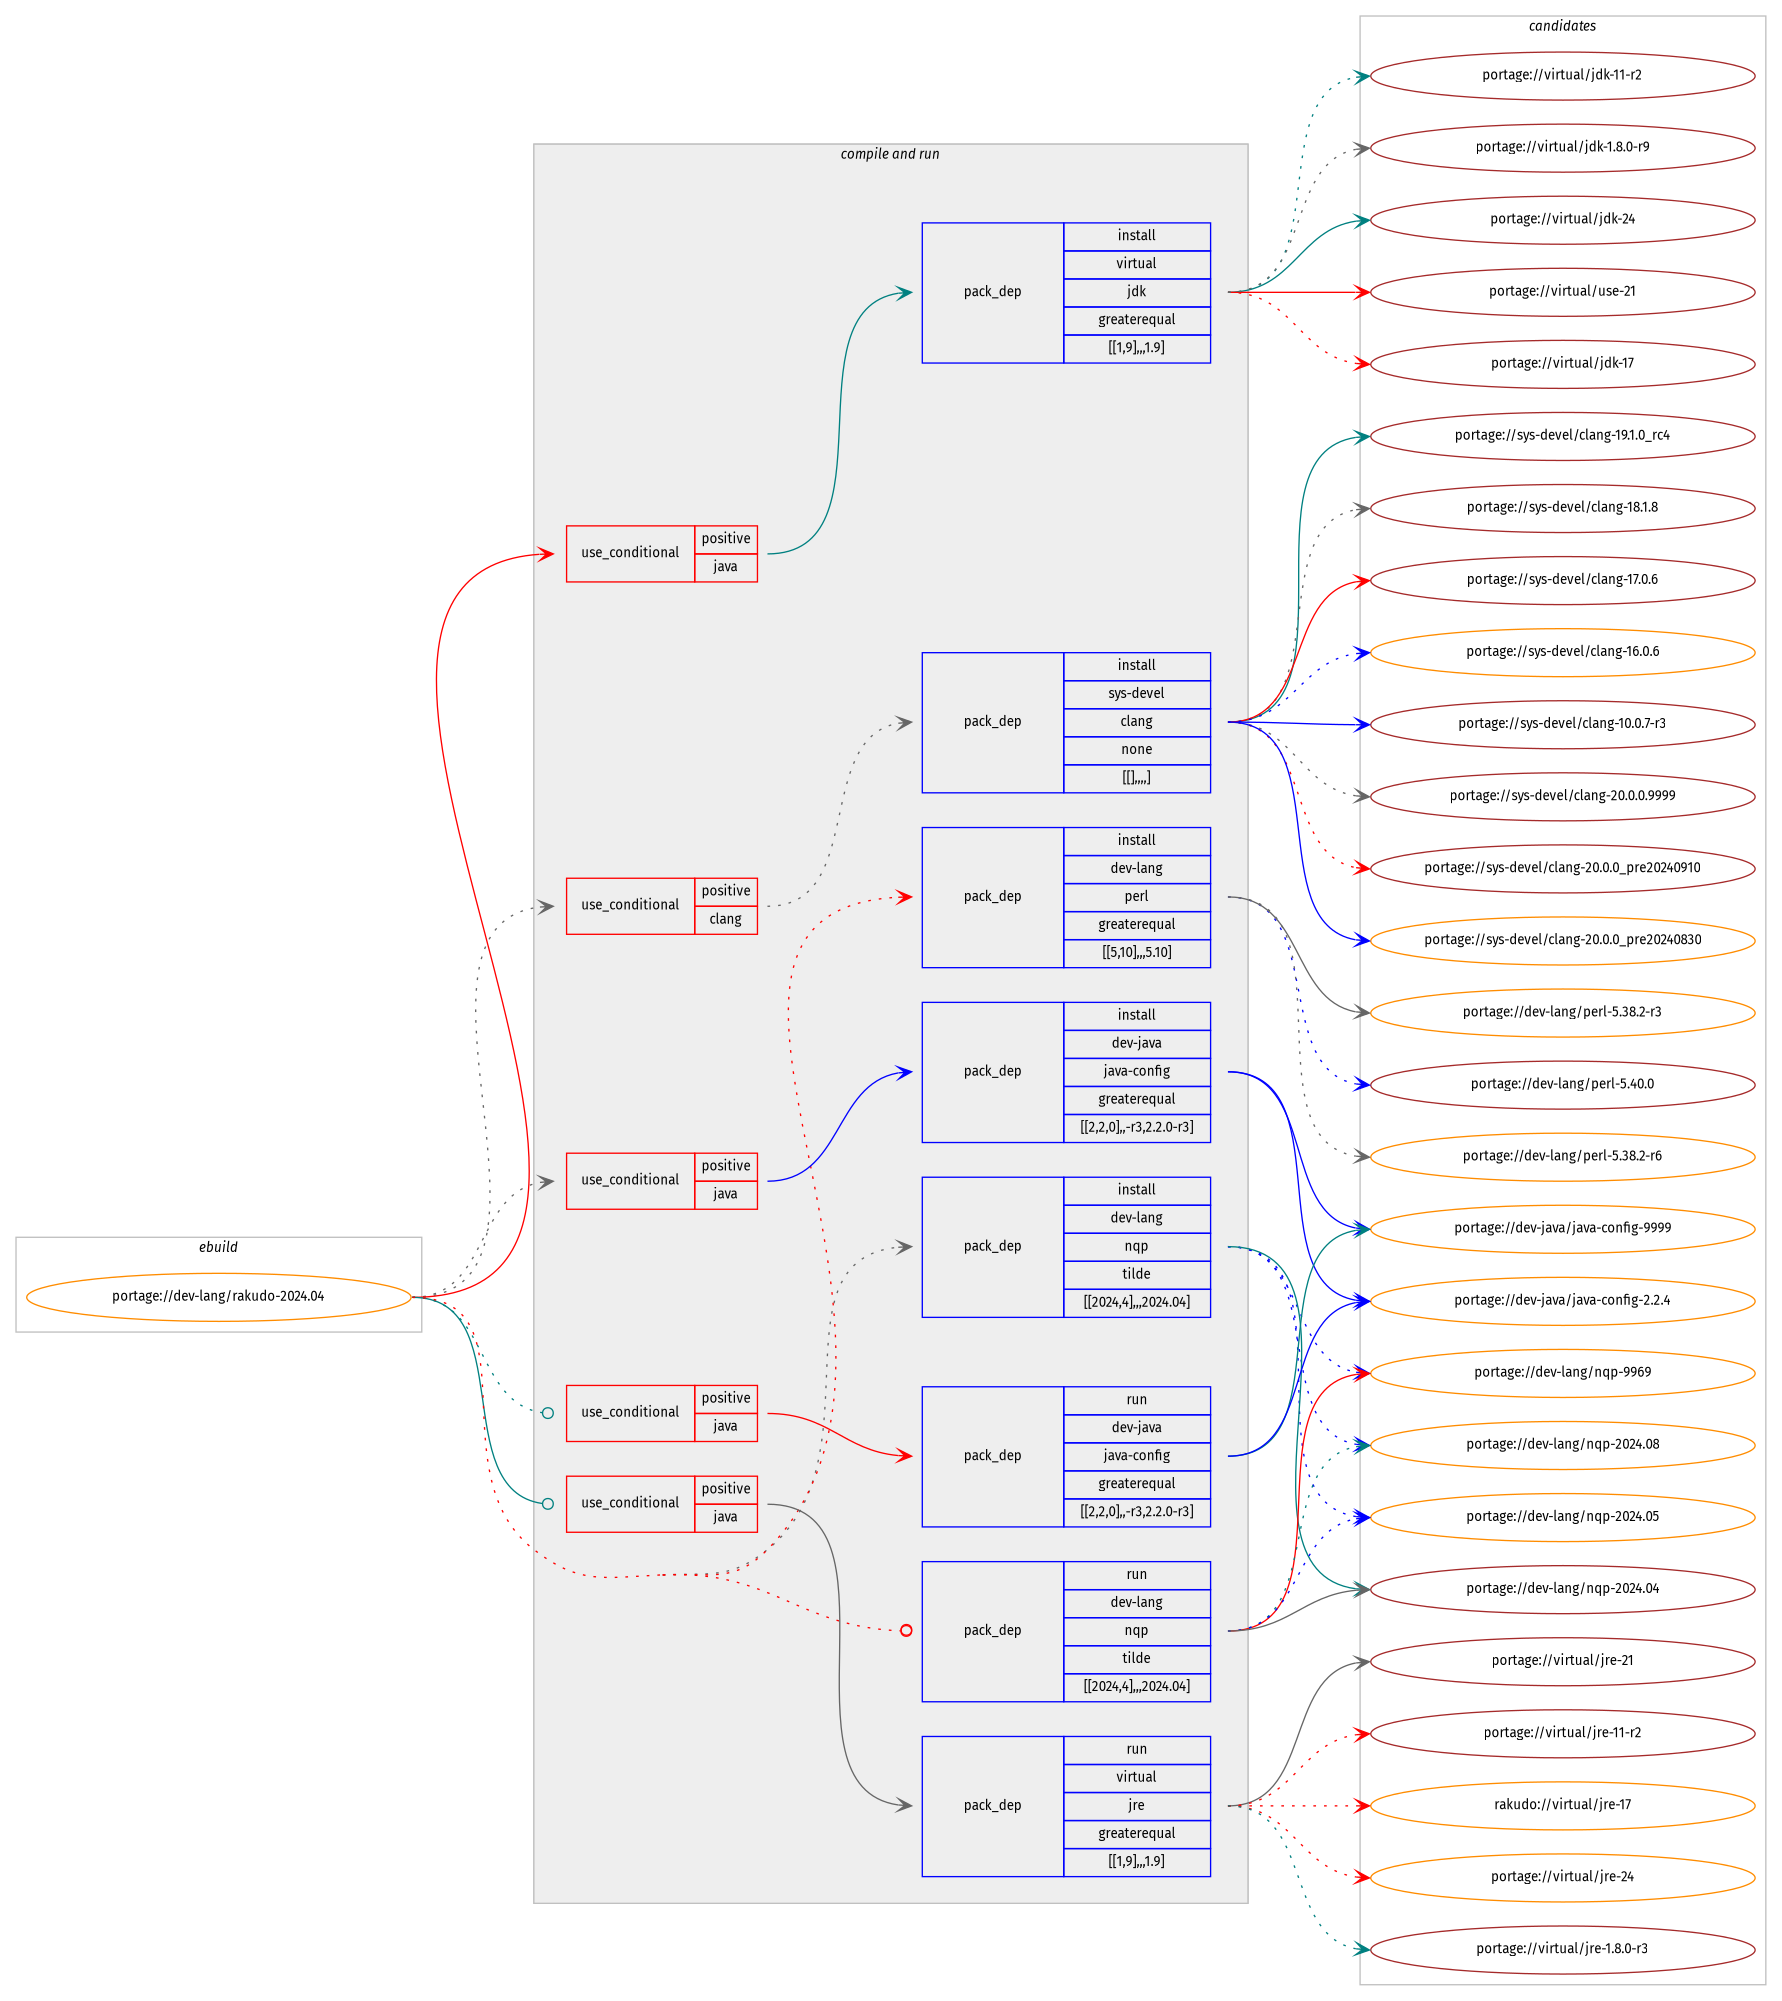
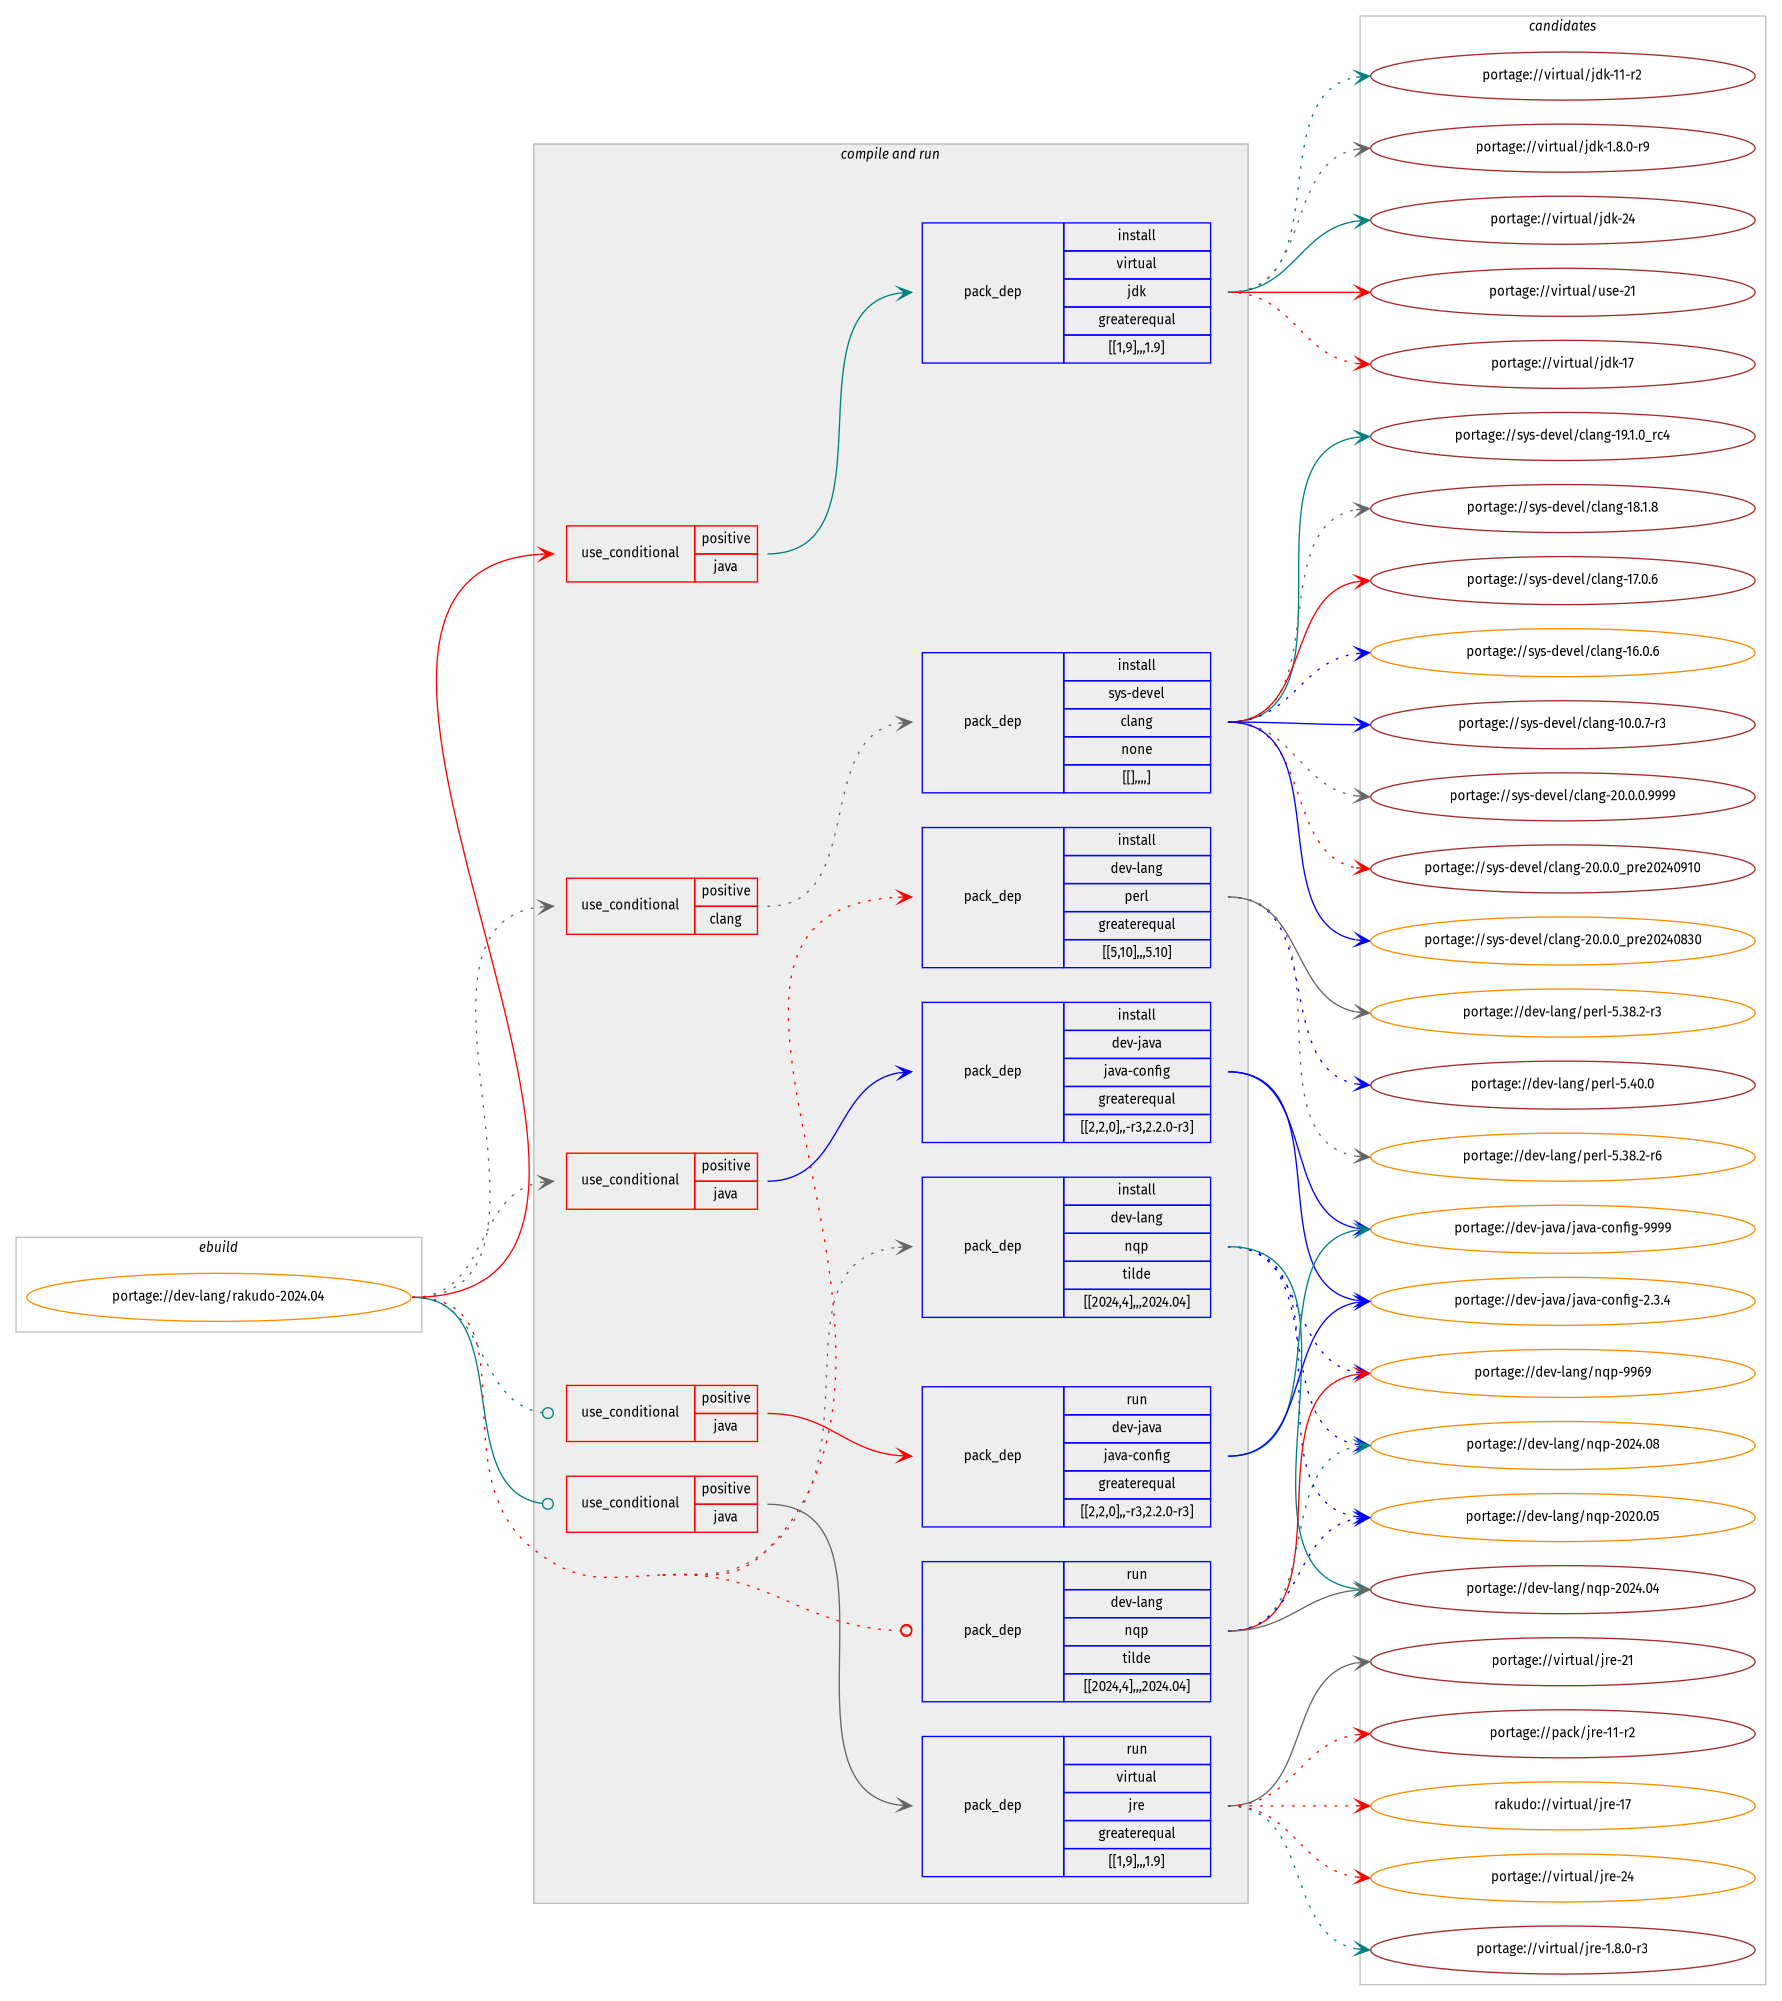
node "portage://dev-java/java-config-2.2.4": label "portage://dev-java/java-config-2.2.4" -> "portage://dev-java/java-config-2.3.4"
node "portage://dev-lang/nqp-2024.05": label "portage://dev-lang/nqp-2024.05" -> "portage://dev-lang/nqp-2020.05"
node "portage://virtual/jre-11-r2": label "portage://virtual/jre-11-r2" -> "portage://pack/jre-11-r2"
